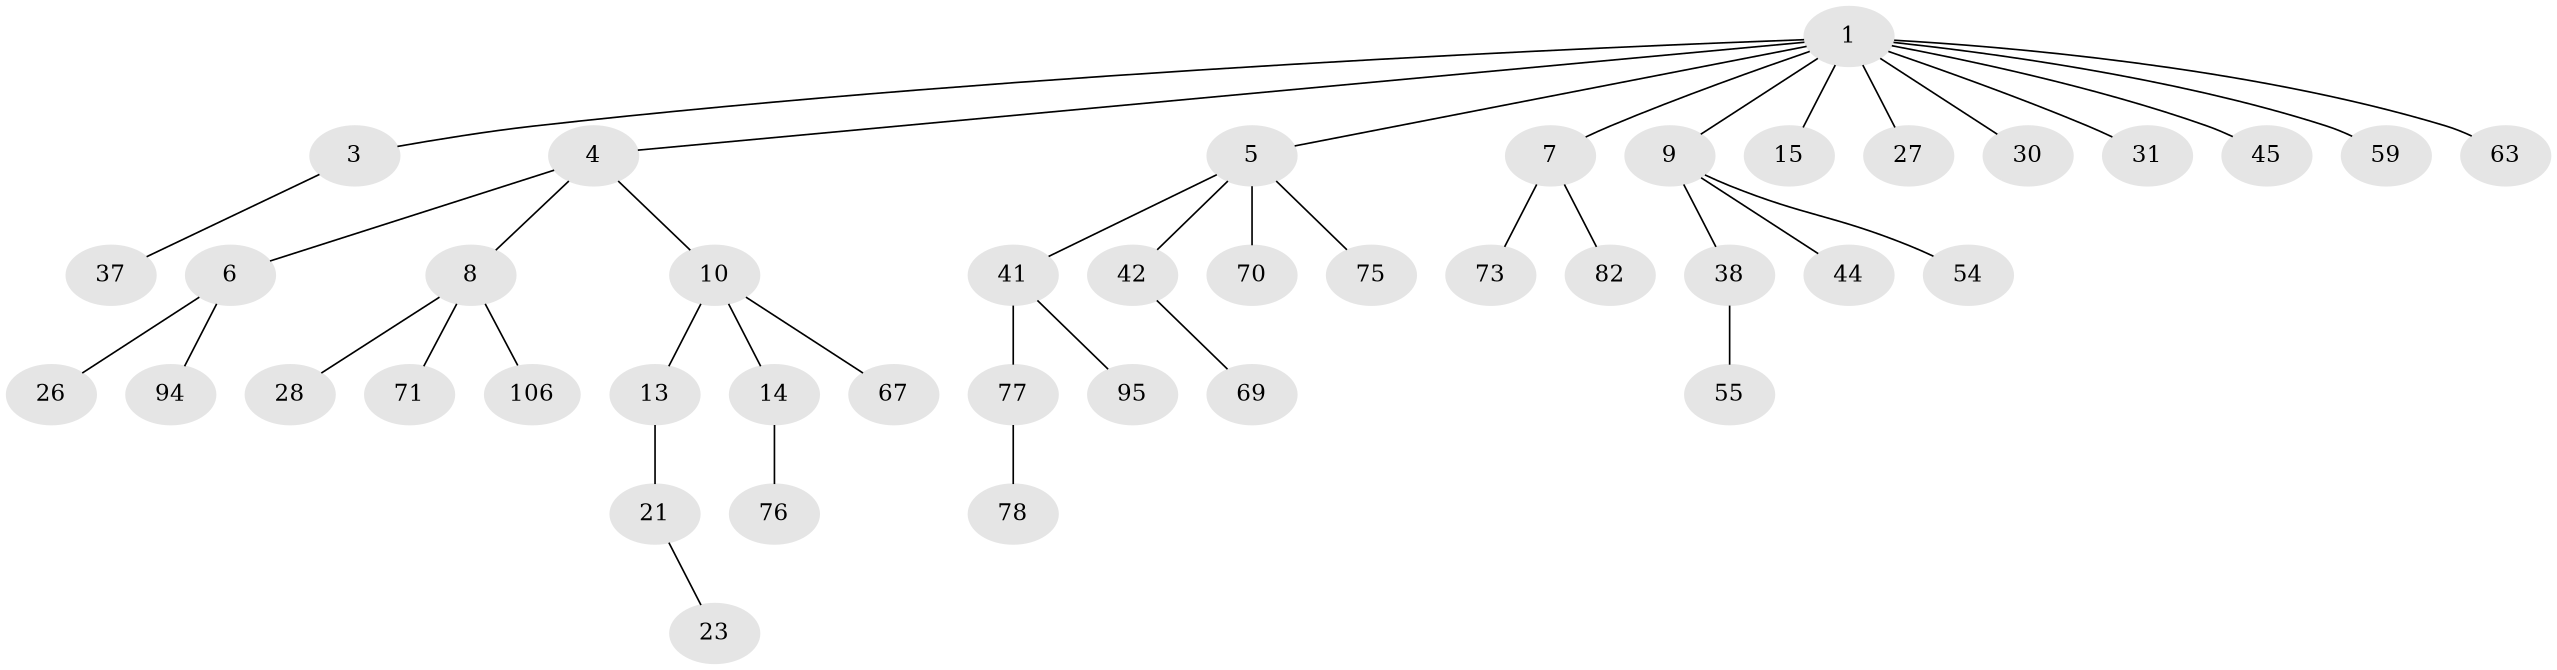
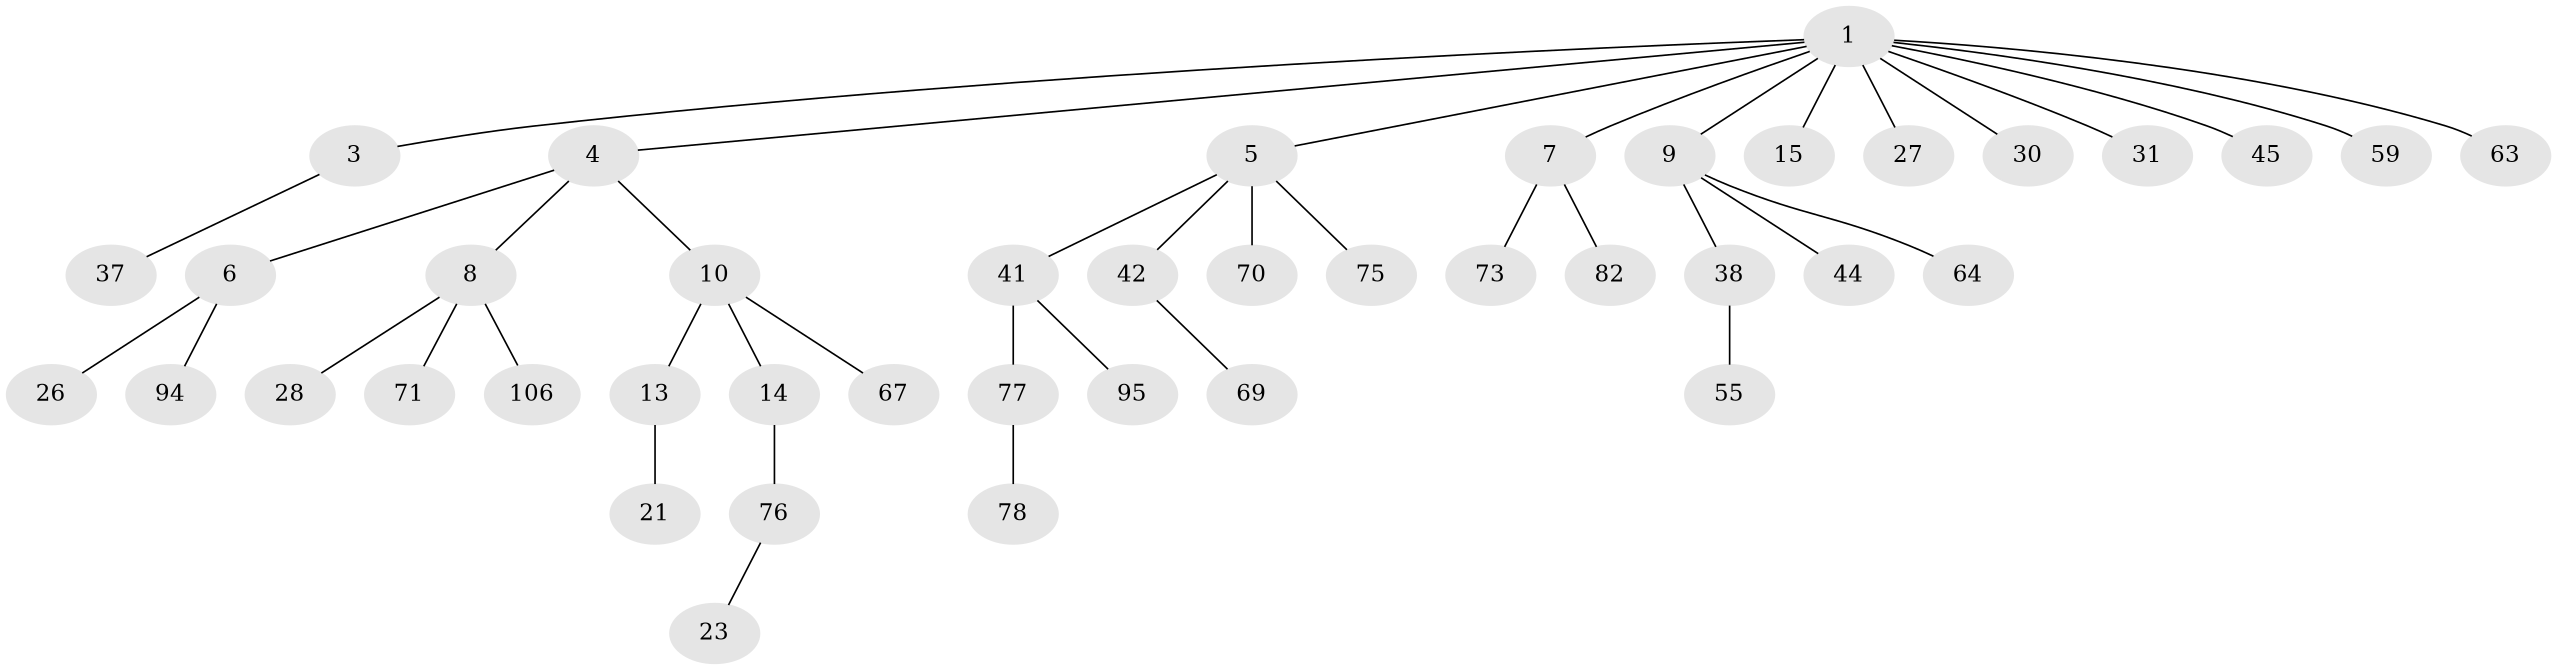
node "54": label "54" -> "64"
edge "21" -- "23": now "76" -- "23"
